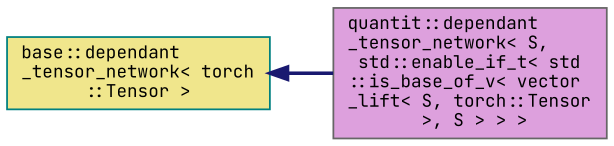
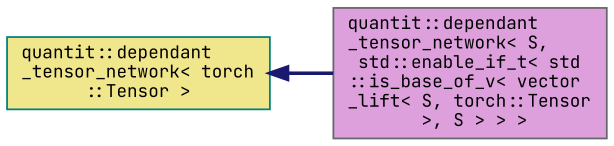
node "base::dependant _tensor_network< torch ::Tensor >": label "base::dependant _tensor_network< torch ::Tensor >" -> "quantit::dependant _tensor_network< torch ::Tensor >"
